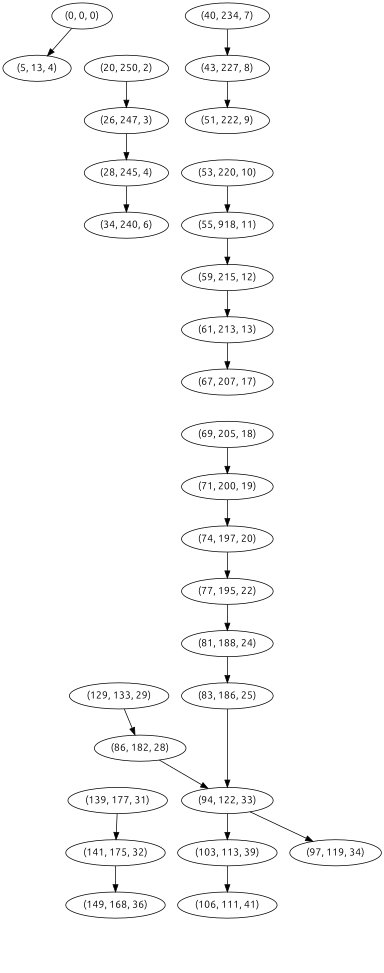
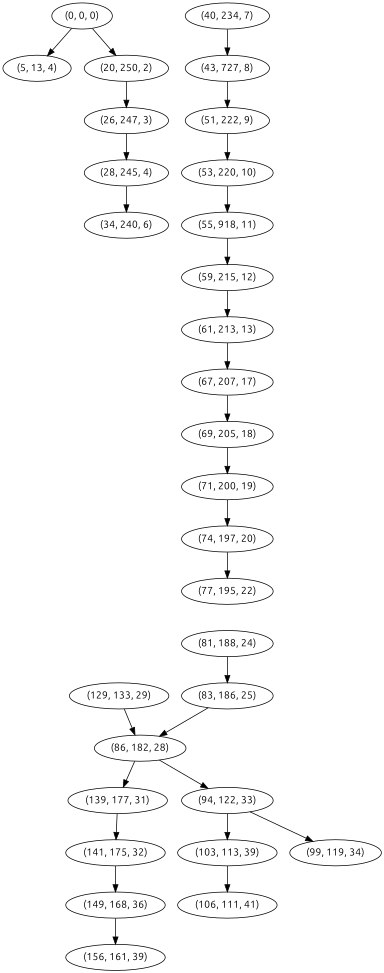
edge "(0, 0, 0)" -> "(20, 250, 2)": added
node "(43, 227, 8)": label "(43, 227, 8)" -> "(43, 727, 8)"
edge "(51, 222, 9)" -> "(53, 220, 10)": added
edge "(67, 207, 17)" -> "(69, 205, 18)": added
edge "(77, 195, 22)" -> "(81, 188, 24)": removed
edge "(83, 186, 25)" -> "(94, 122, 33)": now "(83, 186, 25)" -> "(86, 182, 28)"
edge "(86, 182, 28)" -> "(139, 177, 31)": added
node "(97, 119, 34)": label "(97, 119, 34)" -> "(99, 119, 34)"
node "(156, 161, 39)": added
